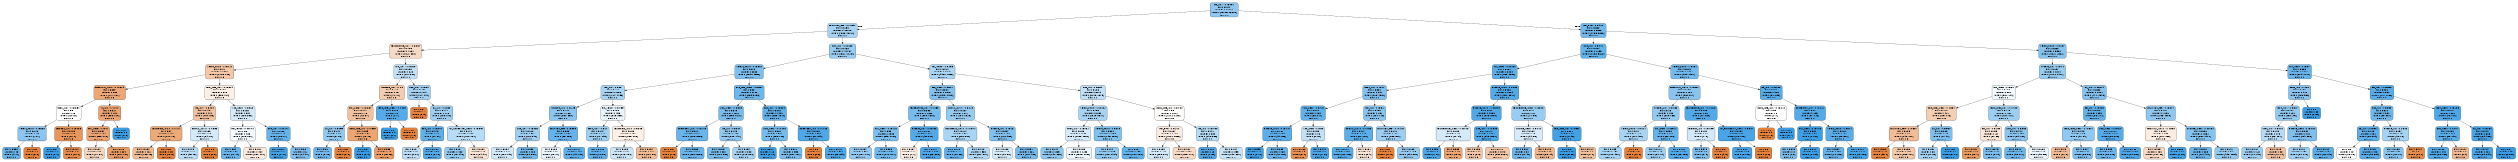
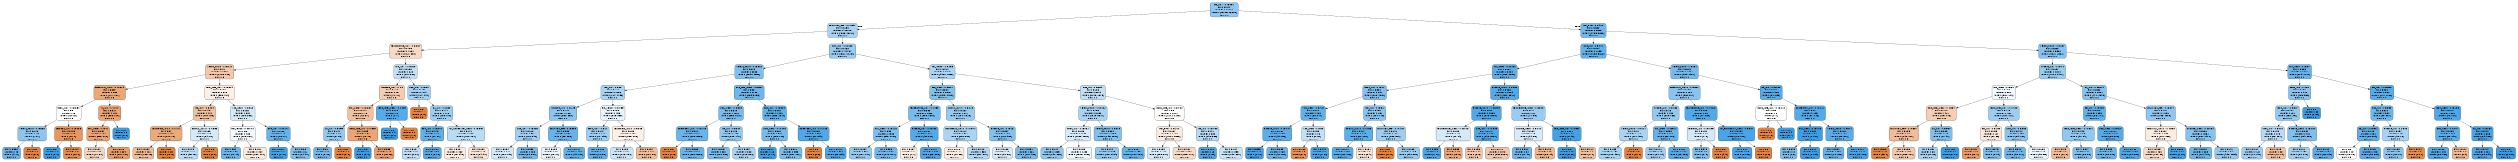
node "gini = 0.43 samples = 139 value = [68, 149] class = 1": fillcolor #93caf1 -> #fbece1
node "gini = 0.278 samples = 44 value = [11, 55] class = 1": fillcolor #61b1ea -> #fbece1
node "gini = 0.142 abs = 8 value = [12, 1] class = 0": label "gini = 0.142 abs = 8 value = [12, 1] class = 0" -> "gini = 0.142 samples = 8 value = [12, 1] class = 0"
